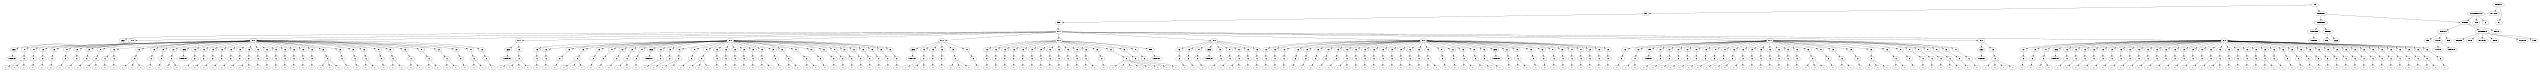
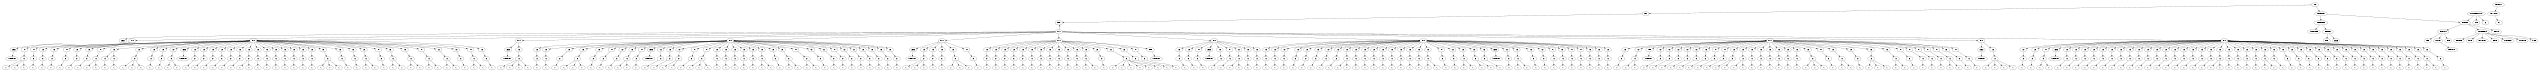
edge "textClass" -> "div": now "keywords" -> "div"
edge "body" -> "div1": reversed
node "language": removed
node "inspiration": added
node "surname": removed
